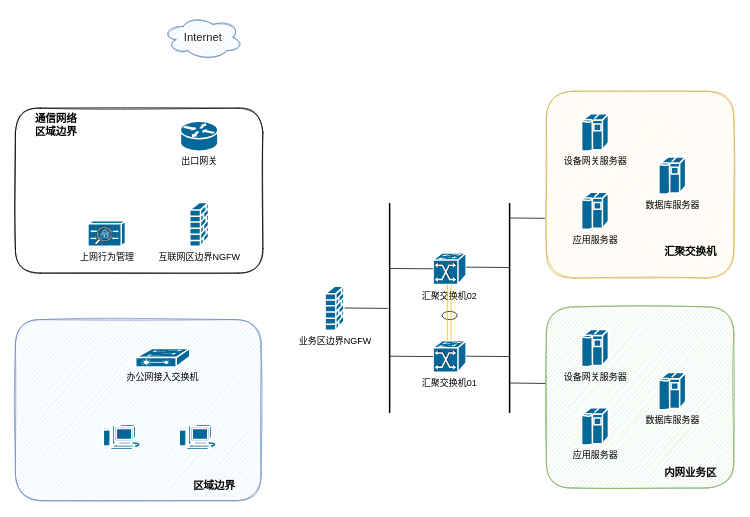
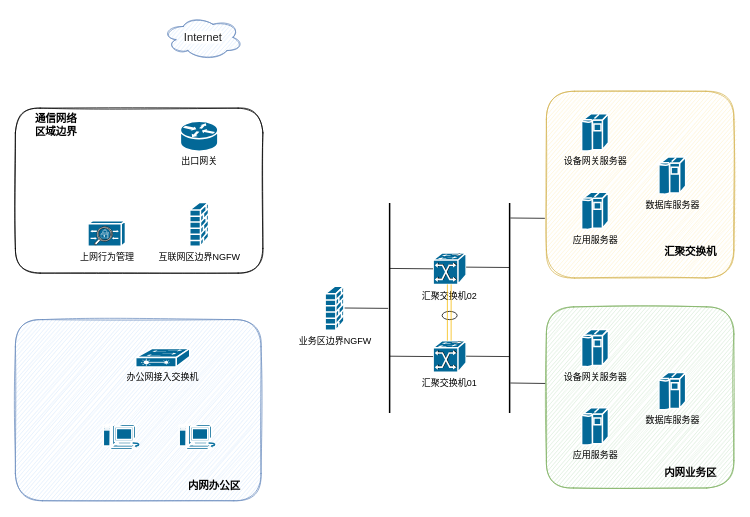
node "区域边界": label "区域边界" -> "内网办公区"
